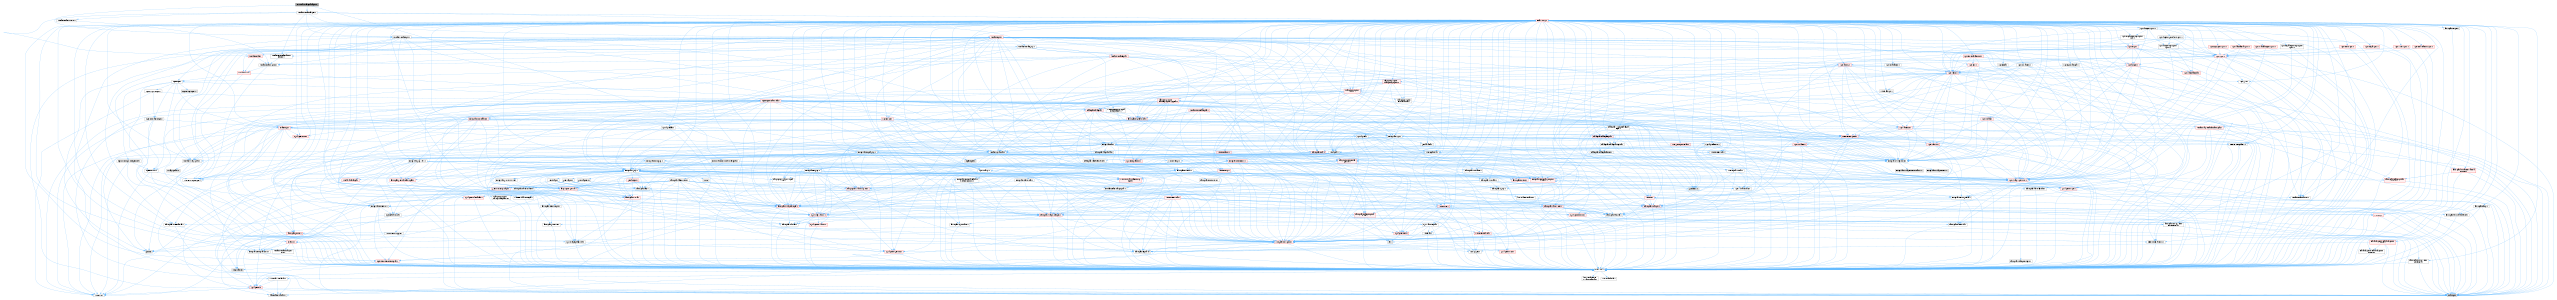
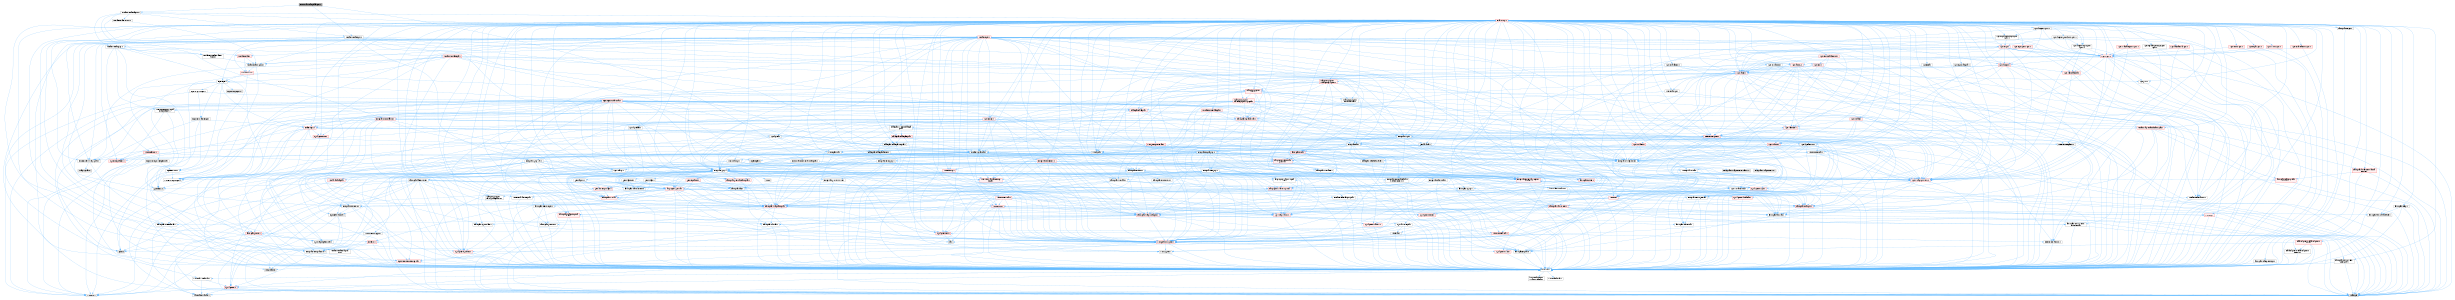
node "Templates/RetainedRef.h": removed
node "UObject/UnrealNames.h": label "UObject/UnrealNames.h" -> "StructBuilder/UnrealNames.h"
node "Algo/Rotator.h": label "Algo/Rotator.h" -> "Algo/StableSort.h"
node "Templates/RemoveExtent.h": removed
